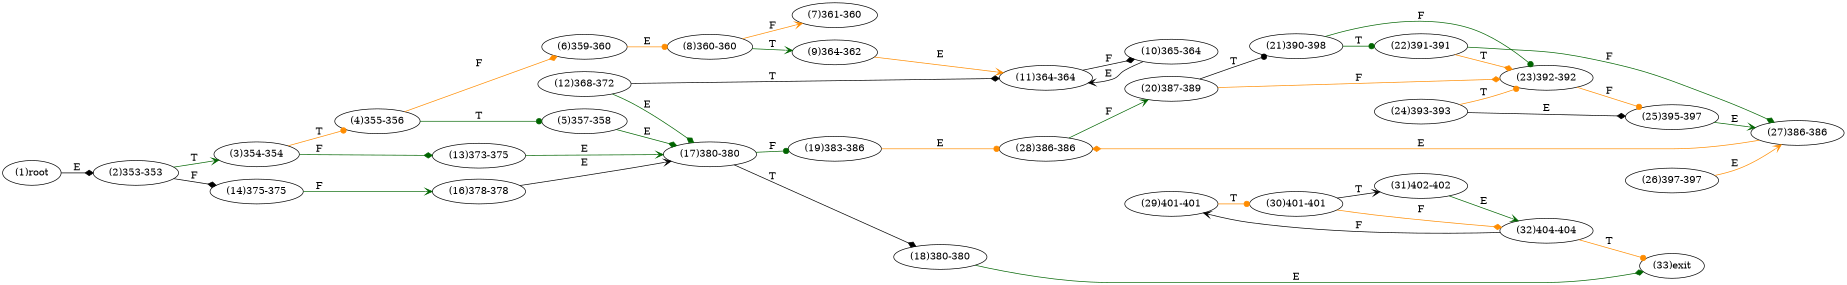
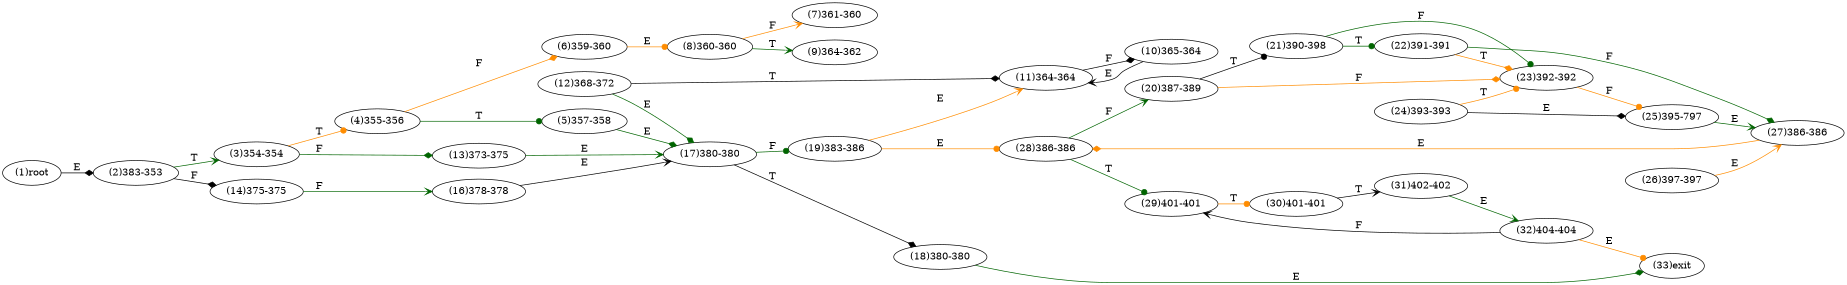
edge "(9)364-362" -> "(11)364-364": now "(19)383-386" -> "(11)364-364"
node "(25)395-397": label "(25)395-397" -> "(25)395-797"
node "(2)353-353": label "(2)353-353" -> "(2)383-353"
edge "(28)386-386" -> "(29)401-401": added, label "T"
edge "(30)401-401" -> "(32)404-404": removed, label "F"
edge "(32)404-404" -> "(33)exit": label "T" -> "E"
